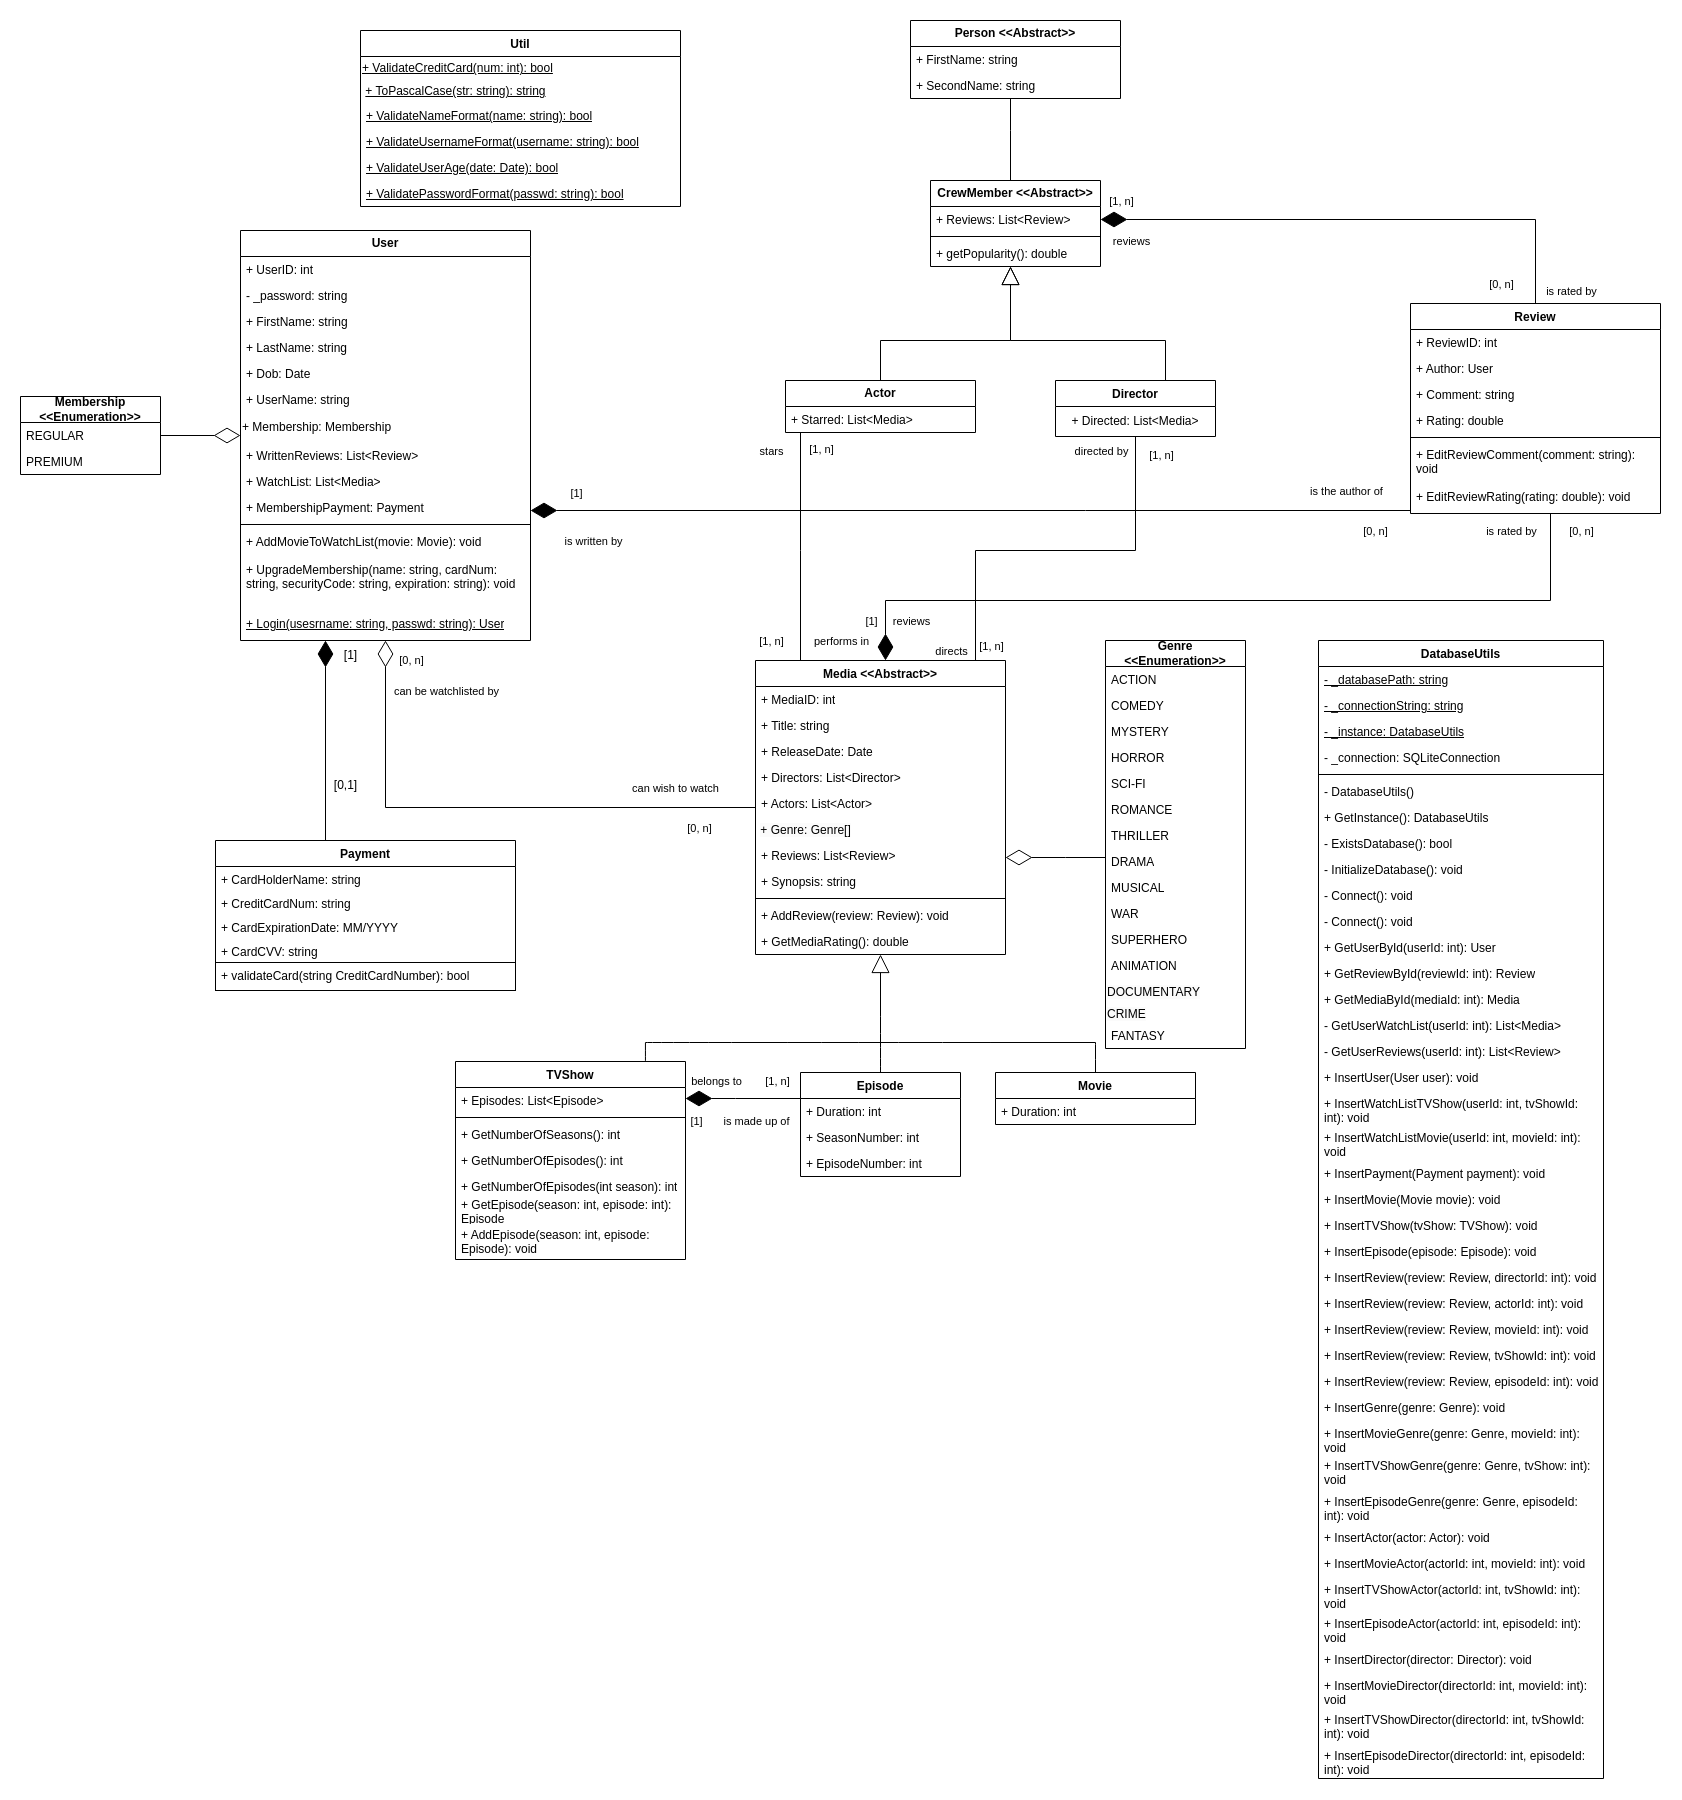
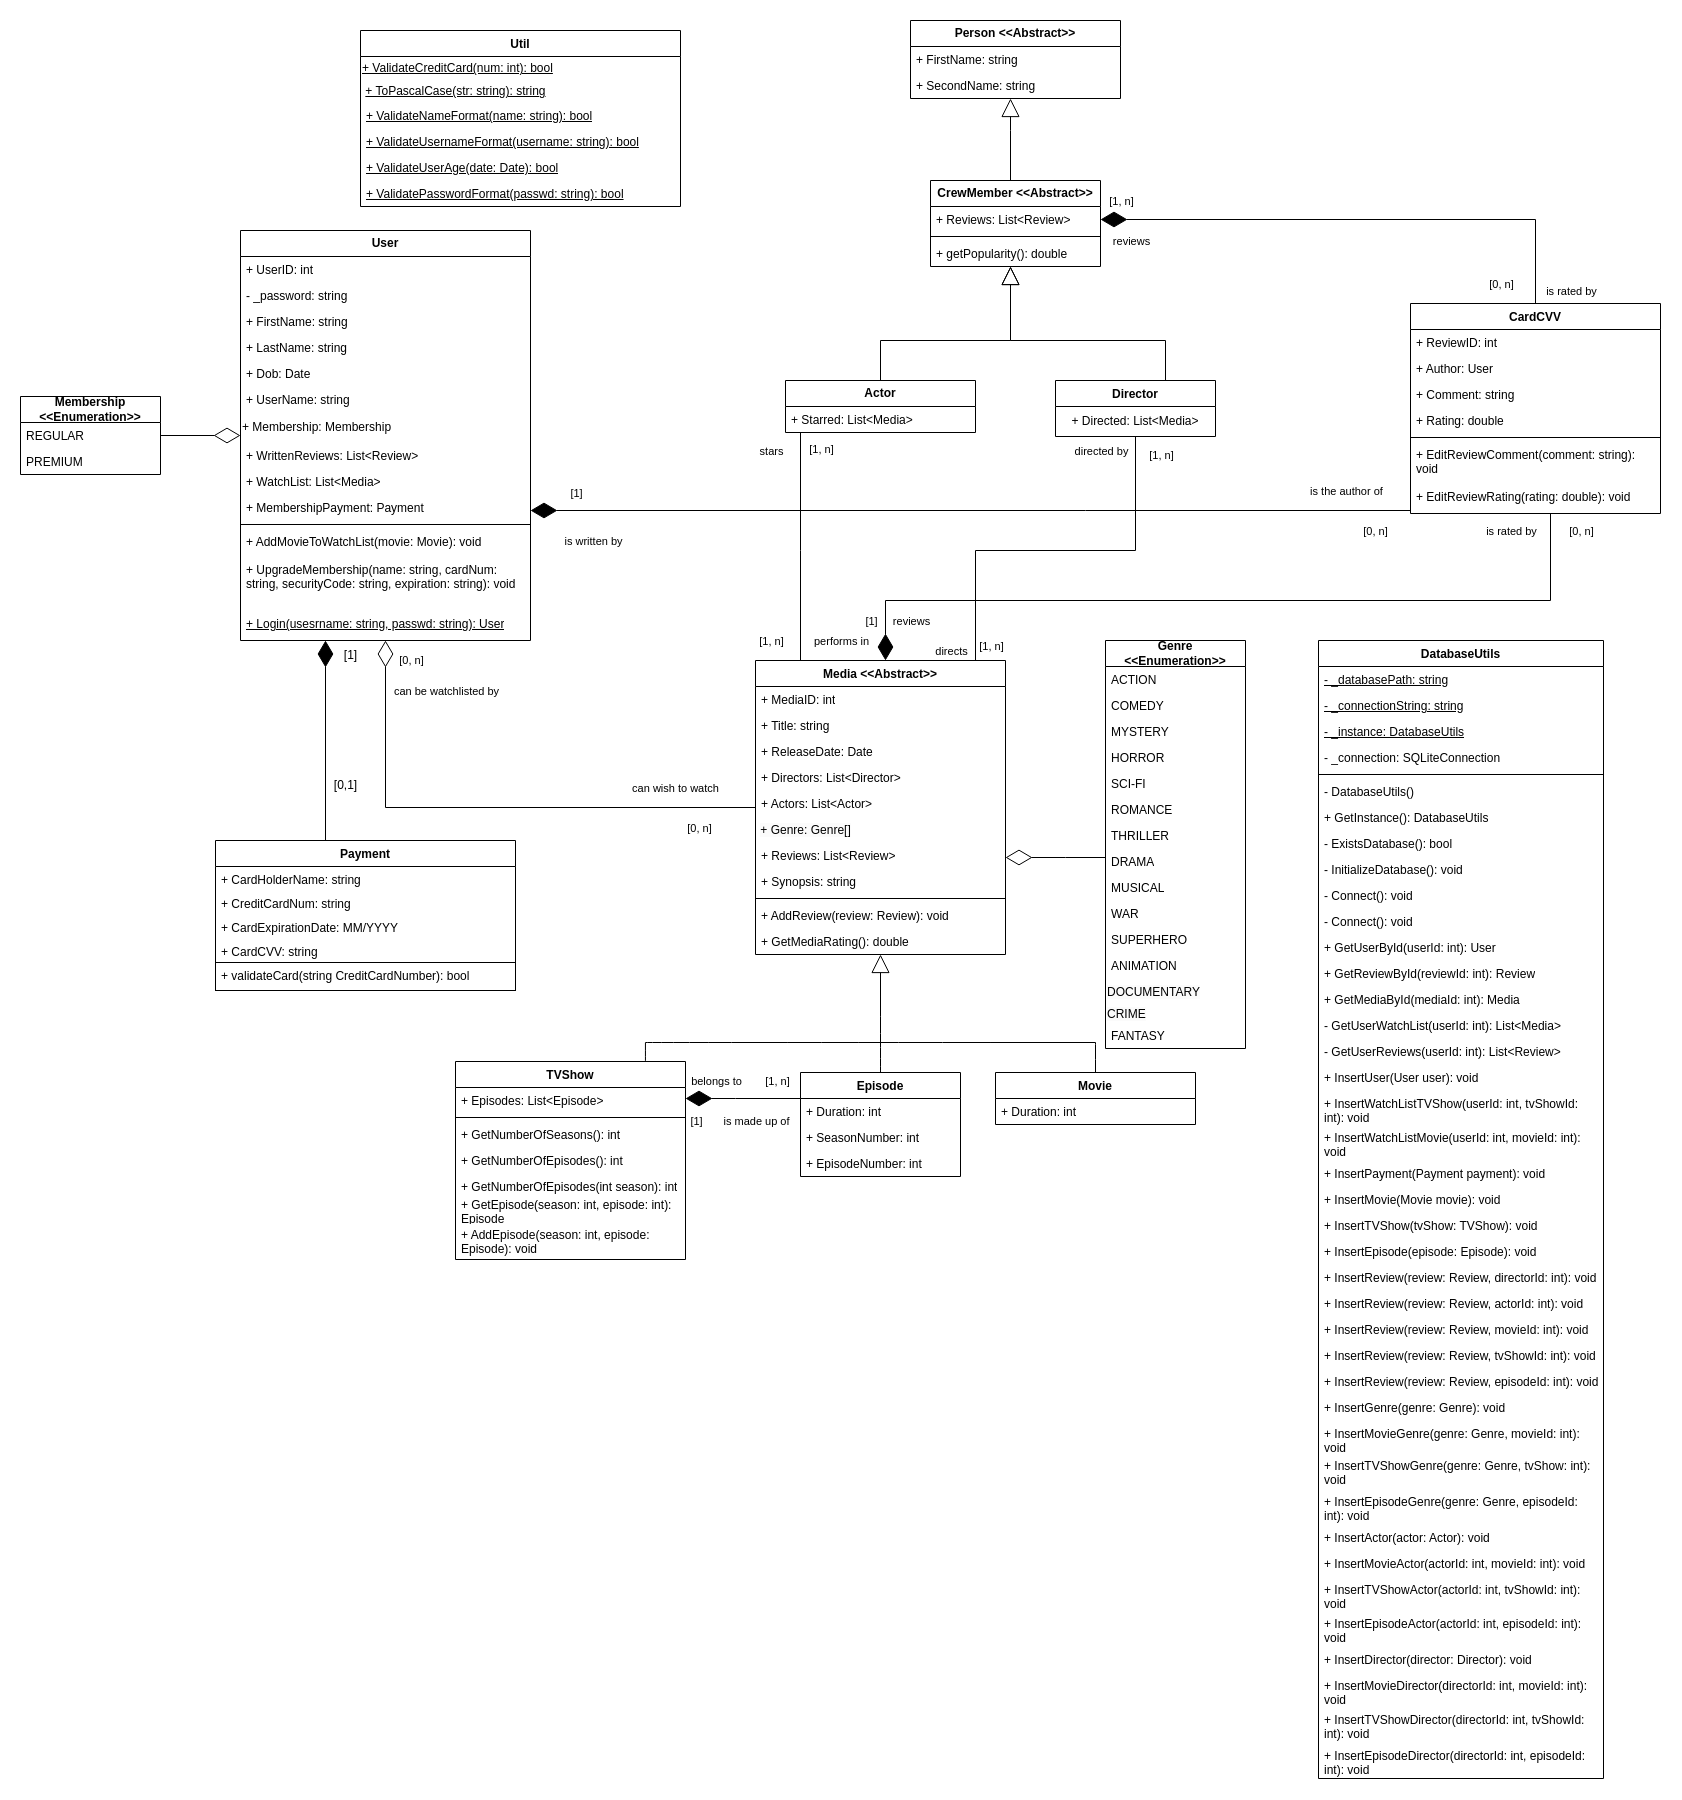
edge "Person <<Abstract>>" -- "CrewMember <<Abstract>>": arrowhead none -> block
node "Review": label "Review" -> "CardCVV"
